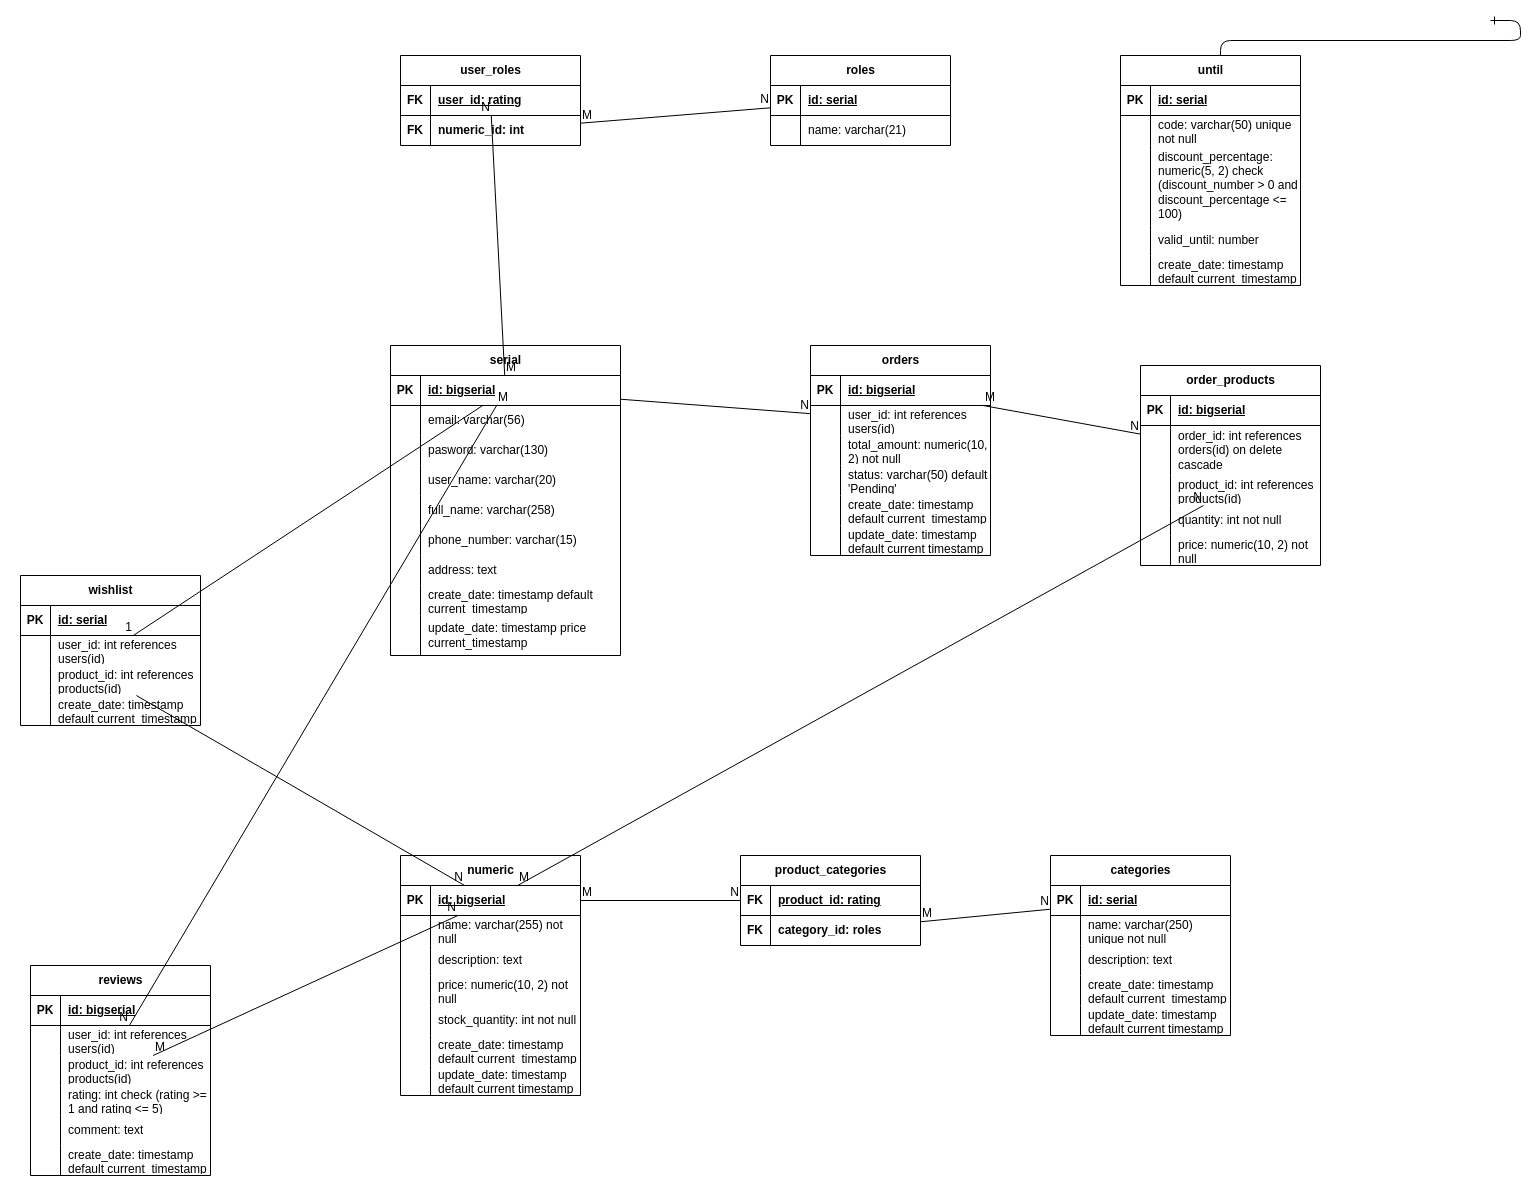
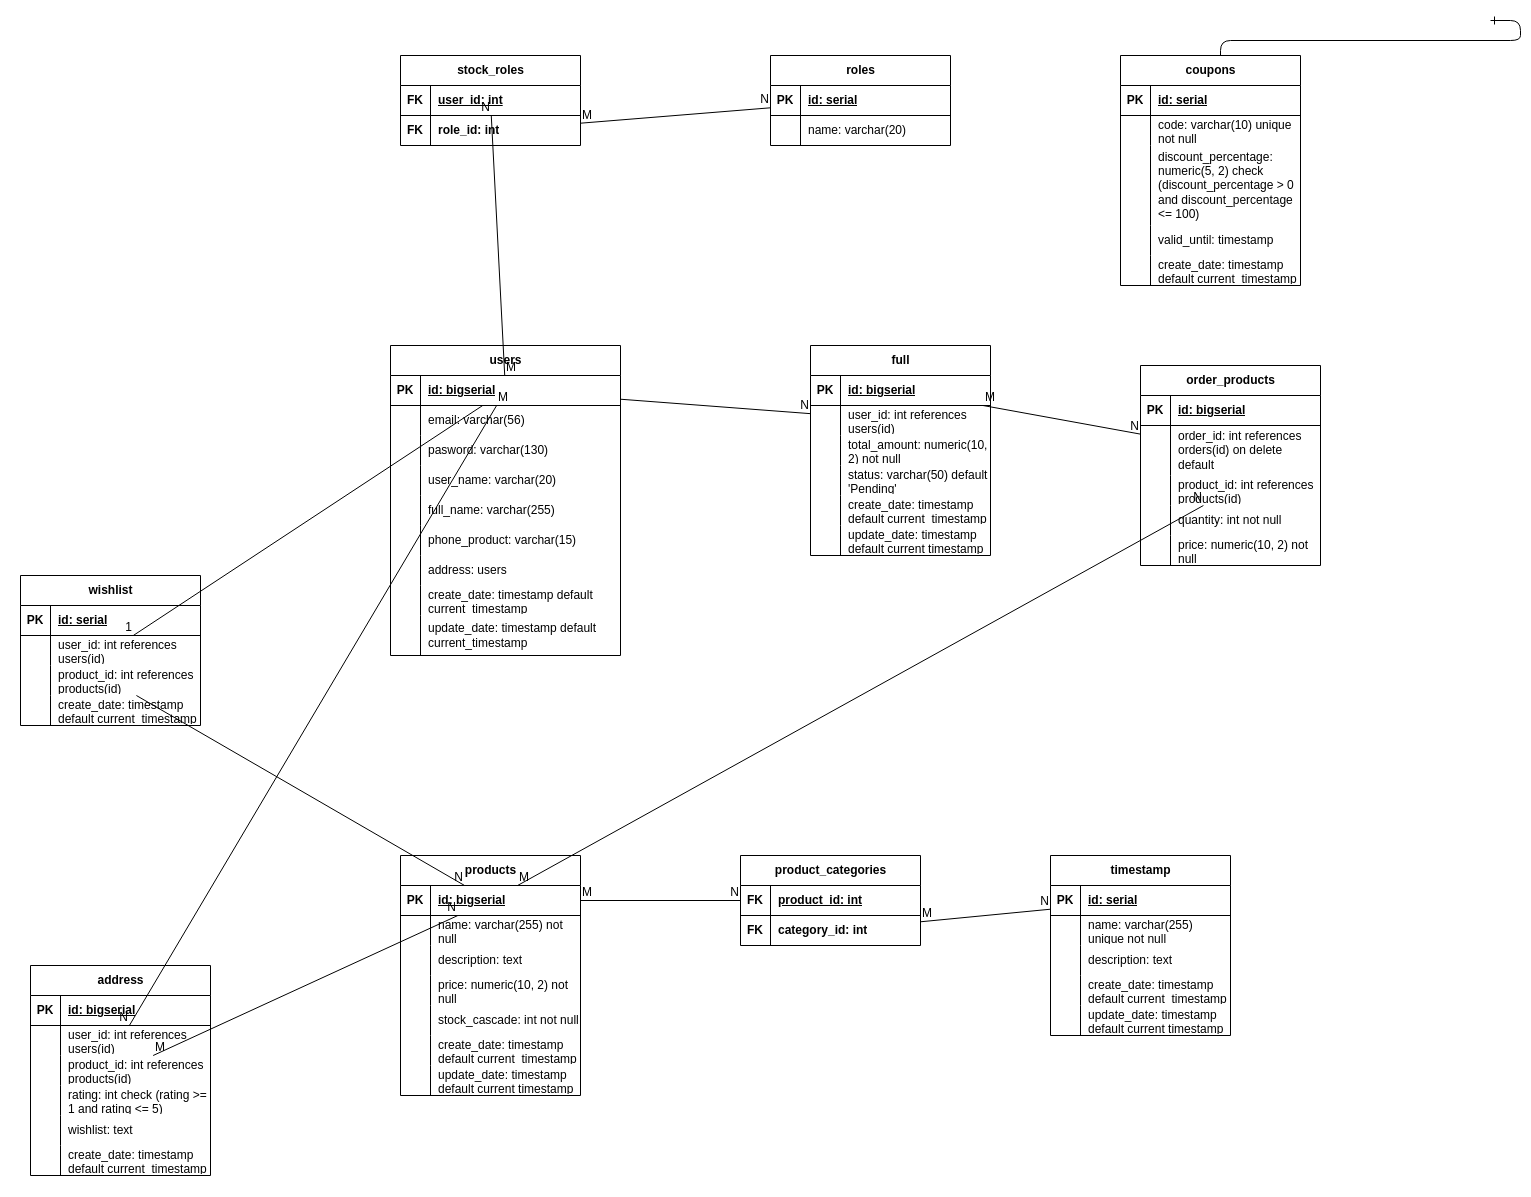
node "user_roles": label "user_roles" -> "stock_roles"
node "until": label "until" -> "coupons"
node "user_id: rating": label "user_id: rating" -> "user_id: int"
node "numeric_id: int": label "numeric_id: int" -> "role_id: int"
node "name: varchar(21)": label "name: varchar(21)" -> "name: varchar(20)"
node "code: varchar(50) unique not null": label "code: varchar(50) unique not null" -> "code: varchar(10) unique not null"
node "discount_percentage: numeric(5, 2) check (discount_number > 0 and discount_percentage <= 100)": label "discount_percentage: numeric(5, 2) check (discount_number > 0 and discount_percentage <= 100)" -> "discount_percentage: numeric(5, 2) check (discount_percentage > 0 and discount_percentage <= 100)"
node "valid_until: number": label "valid_until: number" -> "valid_until: timestamp"
node "serial": label "serial" -> "users"
node "orders": label "orders" -> "full"
node "order_id: int references orders(id) on delete cascade": label "order_id: int references orders(id) on delete cascade" -> "order_id: int references orders(id) on delete default"
node "full_name: varchar(258)": label "full_name: varchar(258)" -> "full_name: varchar(255)"
node "phone_number: varchar(15)": label "phone_number: varchar(15)" -> "phone_product: varchar(15)"
node "address: text": label "address: text" -> "address: users"
node "update_date: timestamp price current_timestamp": label "update_date: timestamp price current_timestamp" -> "update_date: timestamp default current_timestamp"
node "numeric": label "numeric" -> "products"
node "categories": label "categories" -> "timestamp"
node "product_id: rating": label "product_id: rating" -> "product_id: int"
node "category_id: roles": label "category_id: roles" -> "category_id: int"
node "name: varchar(250) unique not null": label "name: varchar(250) unique not null" -> "name: varchar(255) unique not null"
node "reviews": label "reviews" -> "address"
node "stock_quantity: int not null": label "stock_quantity: int not null" -> "stock_cascade: int not null"
node "comment: text": label "comment: text" -> "wishlist: text"
